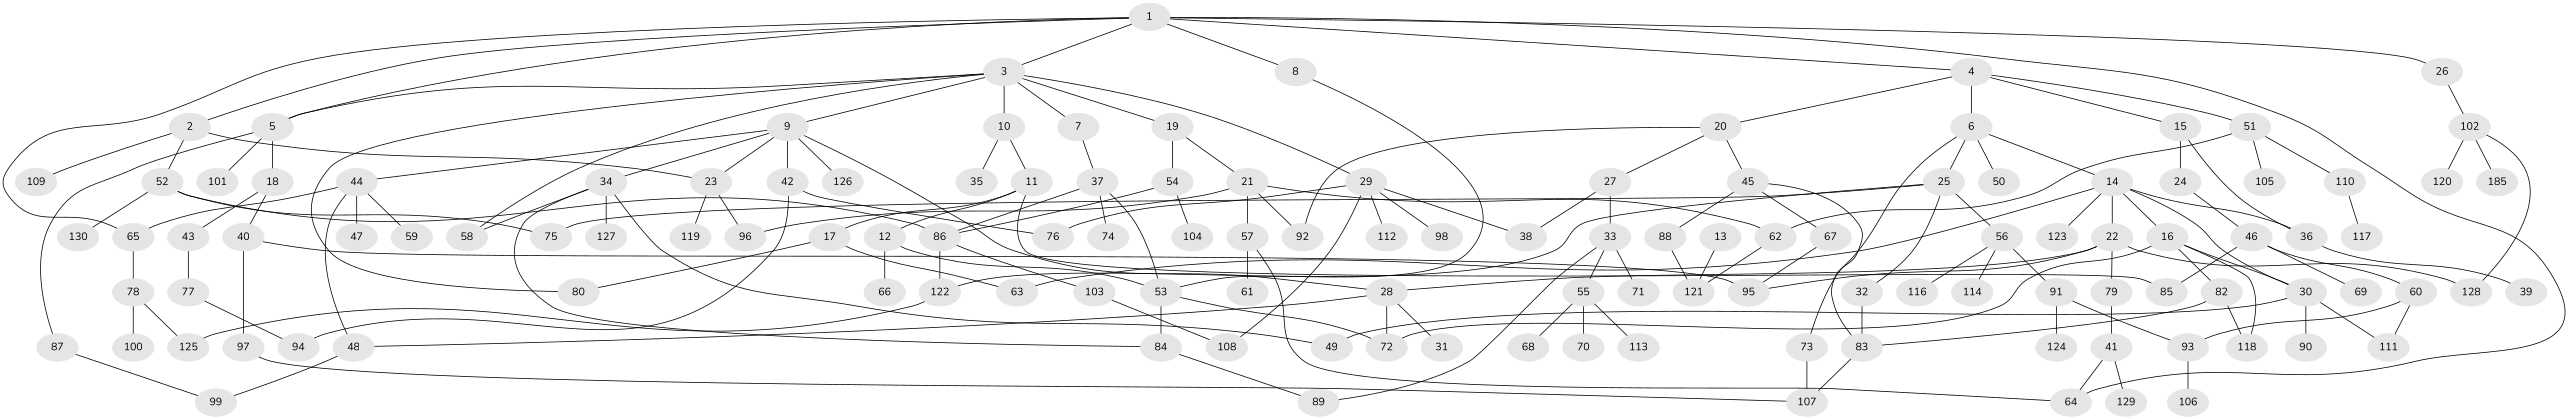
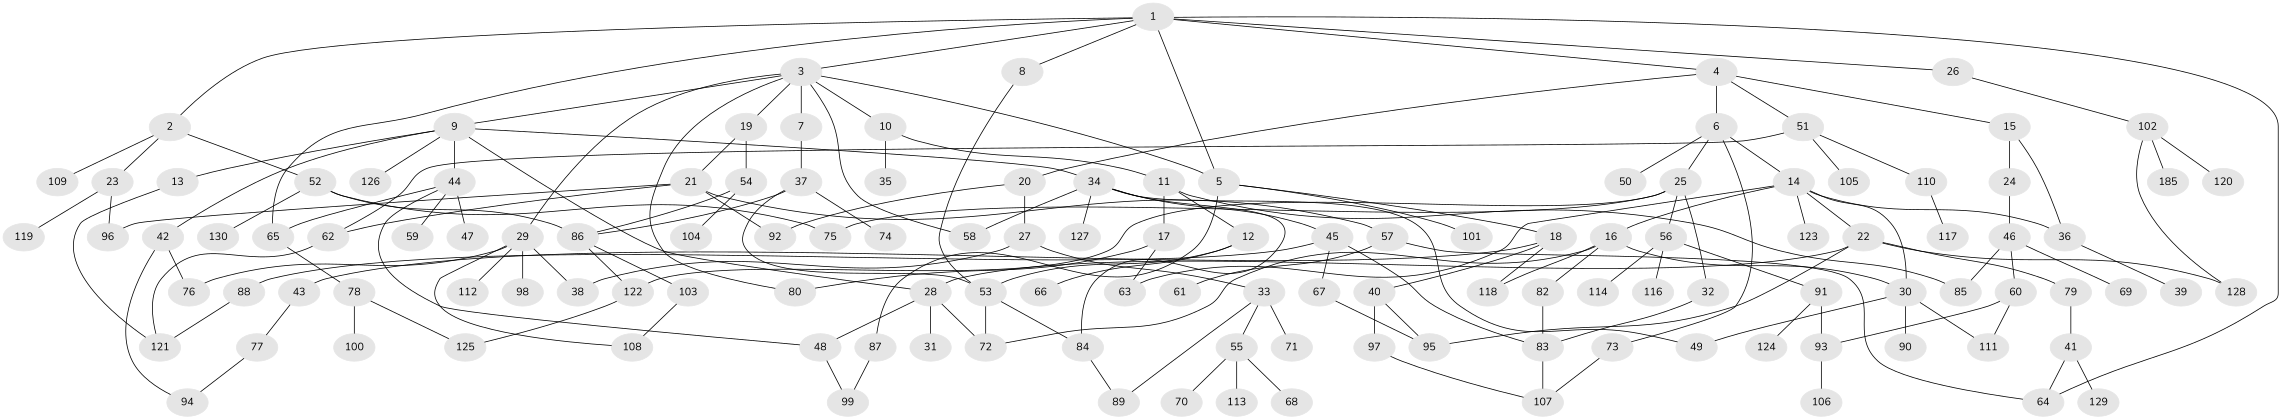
edge "9" -- "23": now "9" -- "13"
edge "20" -- "45": now "34" -- "45"
edge "82" -- "118": now "18" -- "118"
